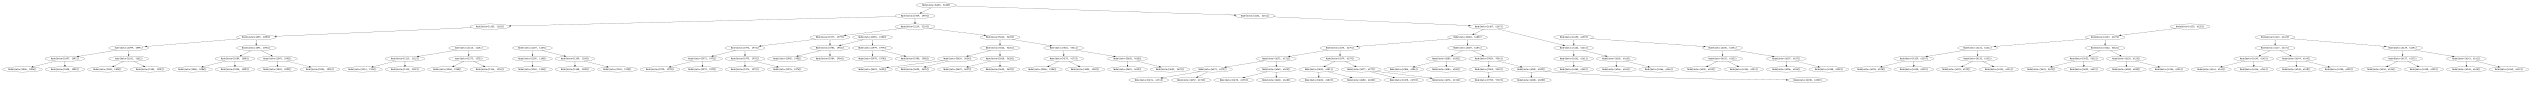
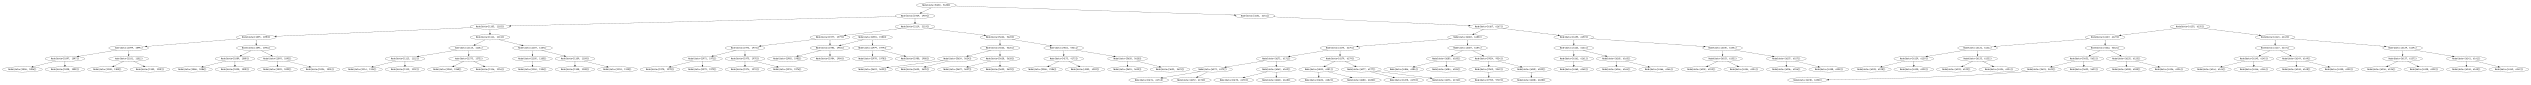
edge "Node{data=[6135, 6135]}" -> "Node{data=[6143, 6143]}": added
node "Node{data=[1111, 1111]}": added
edge "Node{data=[6167, 6167]}" -> "Node{data=[6163, 6163]}": now "Node{data=[6167, 6167]}" -> "Node{data=[6159, 6159]}"
edge "Node{data=[6189, 6189]}" -> "Node{data=[6190, 6190]}": now "Node{data=[5631, 5631]}" -> "Node{data=[6190, 6190]}"
